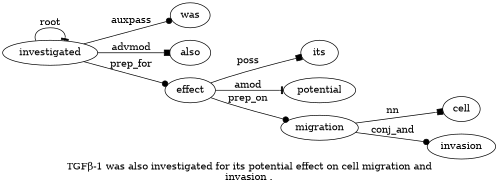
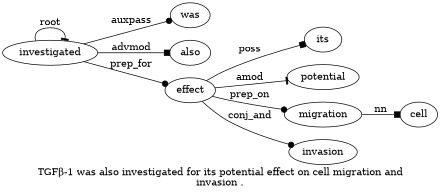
edge "migration" -> "invasion": now "effect" -> "invasion"
